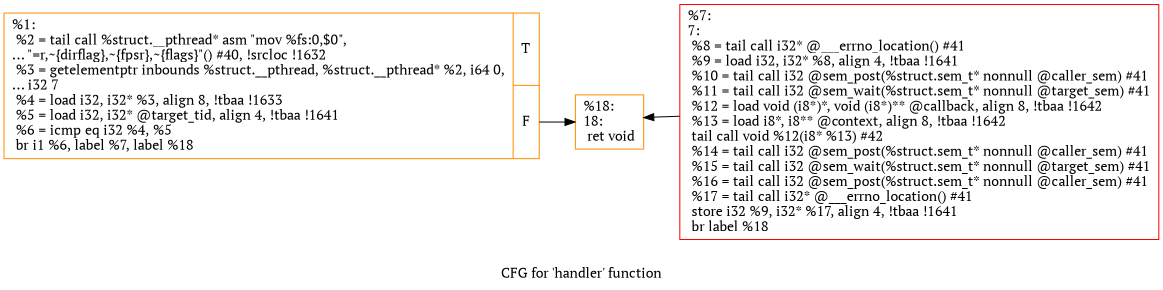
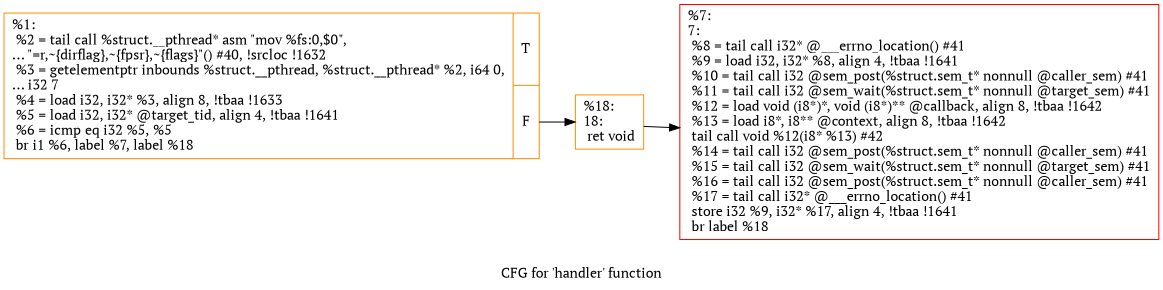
edge "%7:" -> "%18:": reversed
node "%1:": text "%6 = icmp eq i32 %4, %5" -> "%6 = icmp eq i32 %5, %5"
